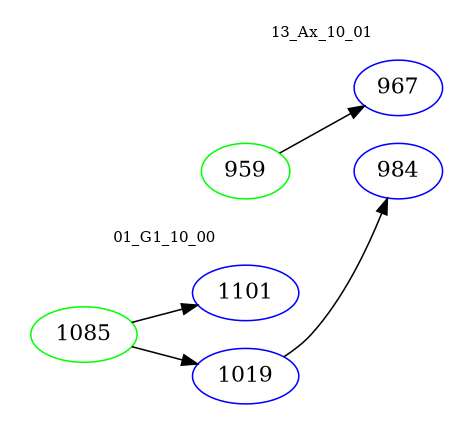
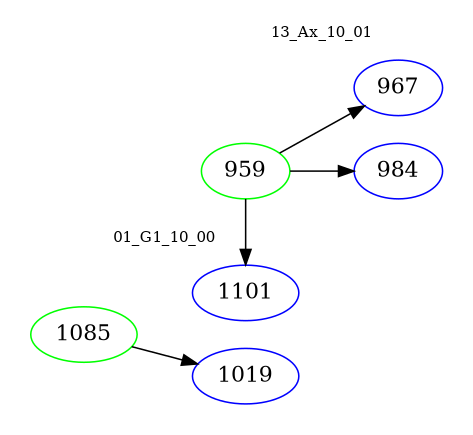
edge "1019" -> "984": now "959" -> "984"
edge "1085" -> "1101": now "959" -> "1101"
